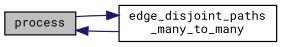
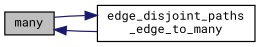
node "process": label "process" -> "many"
node "edge_disjoint_paths _many_to_many": label "edge_disjoint_paths _many_to_many" -> "edge_disjoint_paths _edge_to_many"
